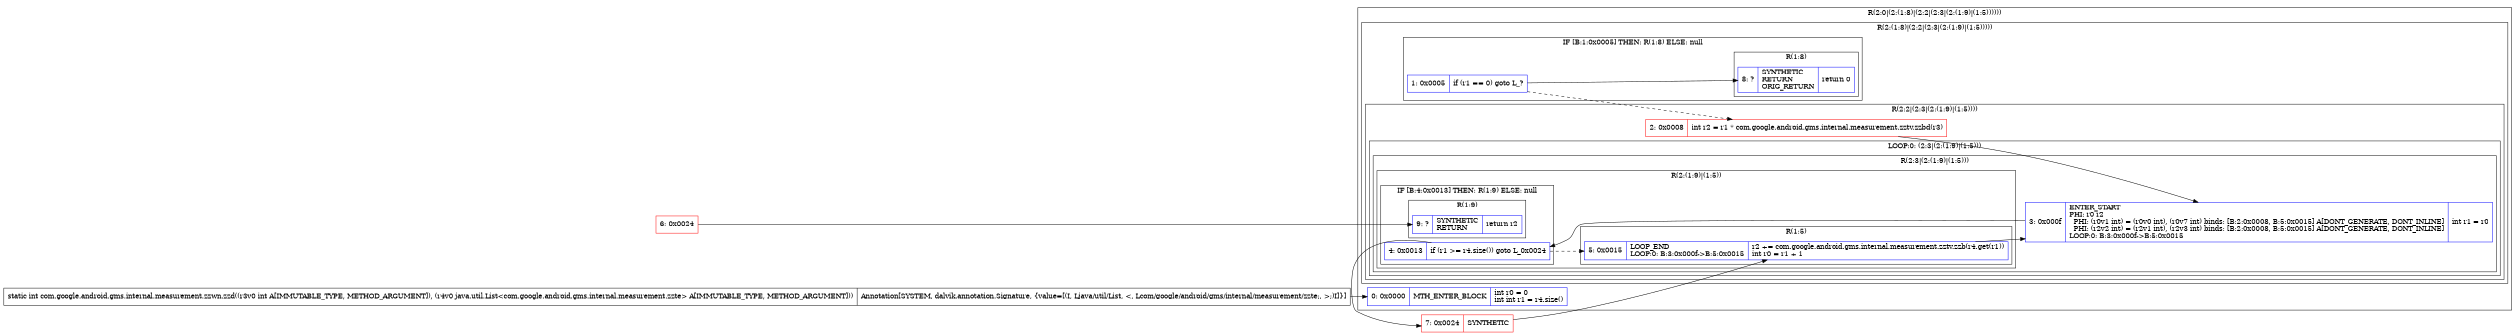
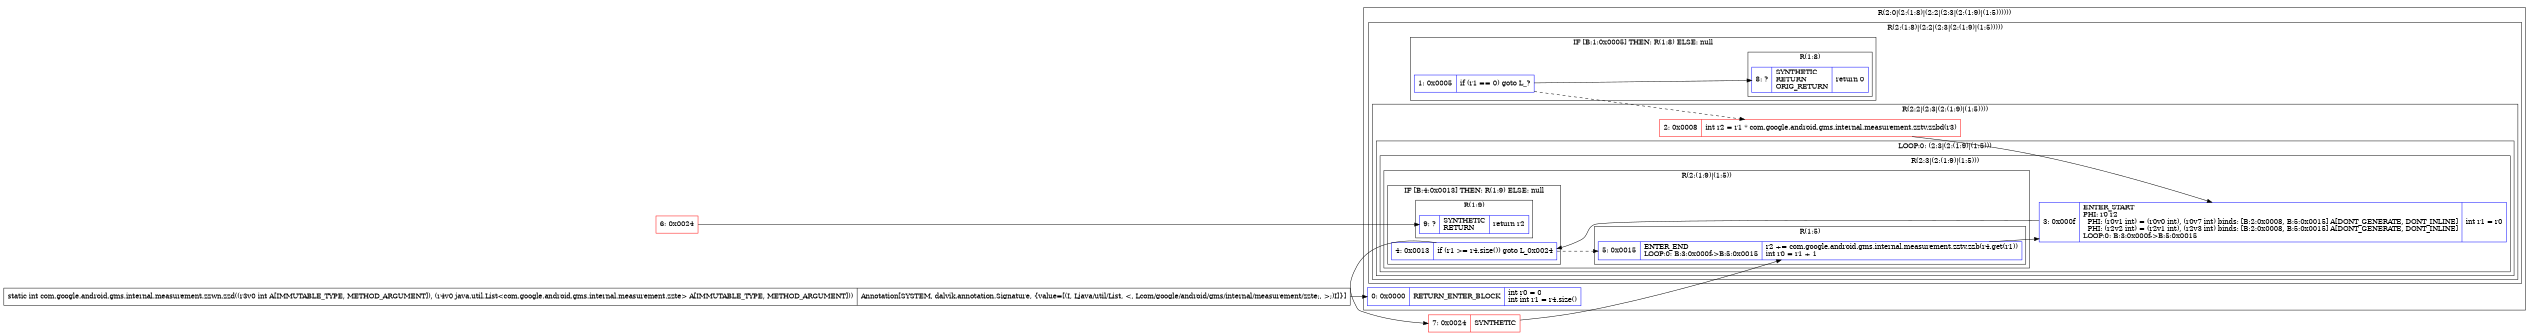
node "5: 0x0015": text "LOOP_END" -> "ENTER_END"
node "0: 0x0000": text "MTH_ENTER_BLOCK" -> "RETURN_ENTER_BLOCK"
